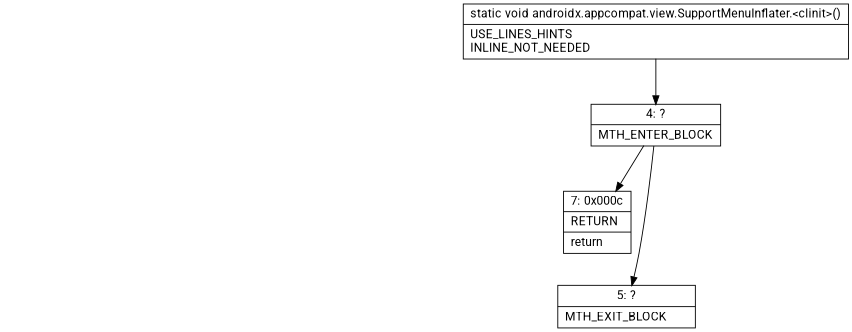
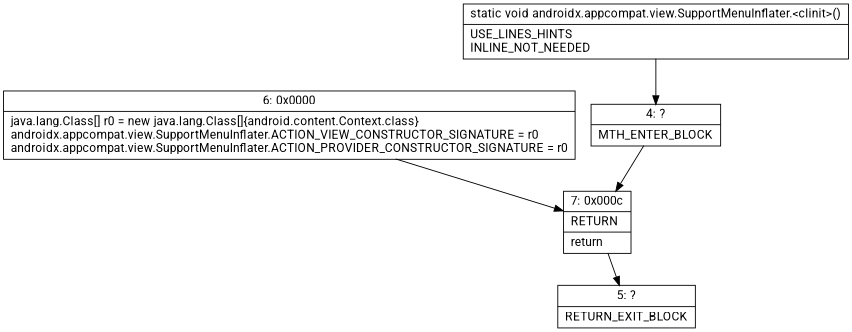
node "6: 0x0000": added
edge "4: ?" -> "5: ?": now "7: 0x000c" -> "5: ?"
node "5: ?": text "MTH_EXIT_BLOCK" -> "RETURN_EXIT_BLOCK"
